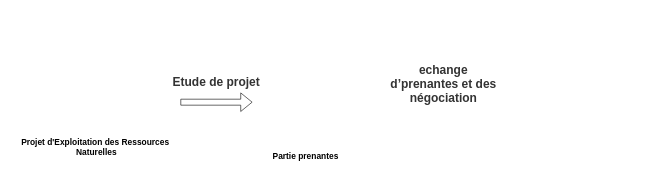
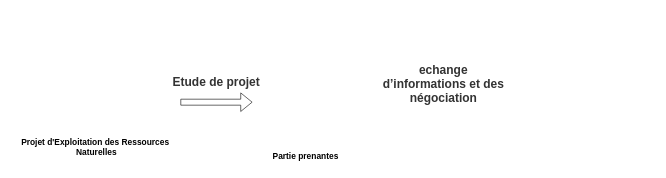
node "echange d’prenantes et des négociation": label "echange d’prenantes et des négociation" -> "echange d’informations et des négociation"
